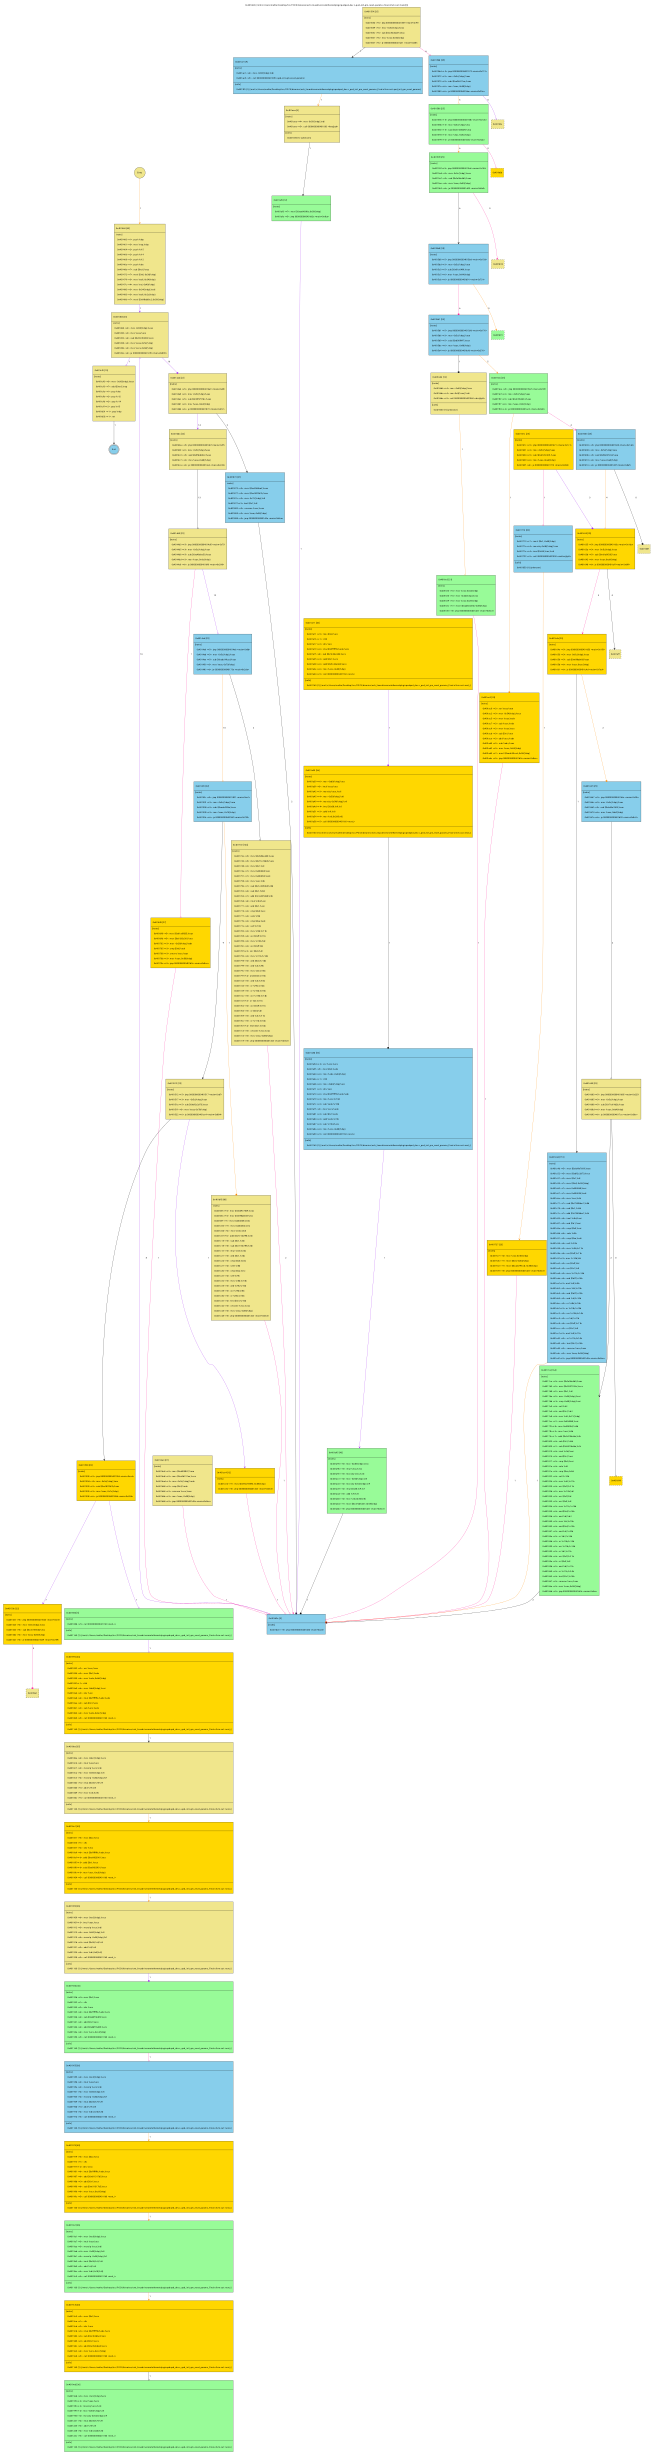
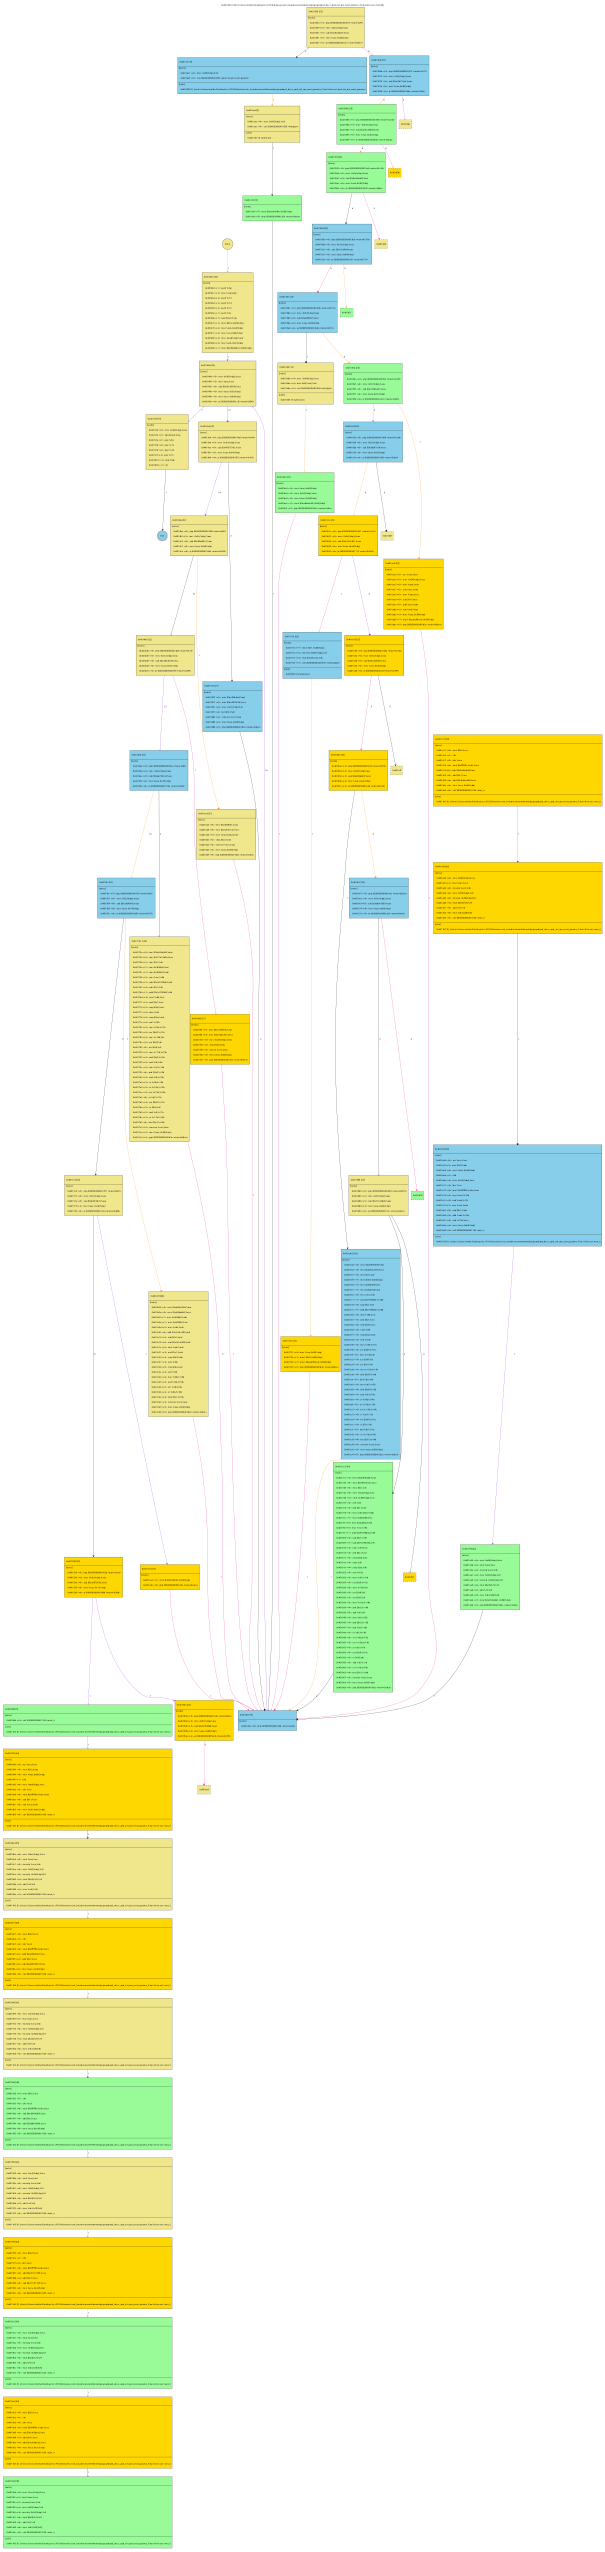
edge "0x401603 [25]" -> "0x401635 [25]": now "0x401603 [25]" -> "0x40161c [25]"
edge "0x4014ba [22]" -> "0x4016a3 [27]": added, label "1"
edge "0x401af3 [12]" -> "0x401d2e [5]": color purple -> black
node "0x401d20": added
node "0x401955 [36]": fillcolor skyblue -> khaki
